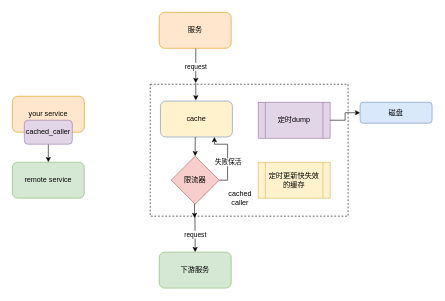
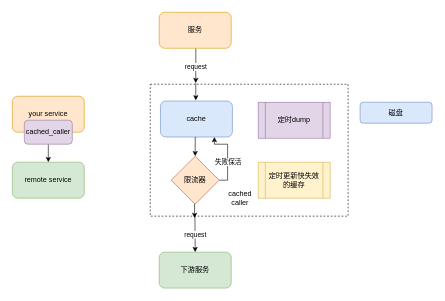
edge "定时dump" -> "磁盘": removed
node "cache": fillcolor #fff2cc -> #dae8fc
node "限流器": fillcolor #f8cecc -> #ffe6cc
